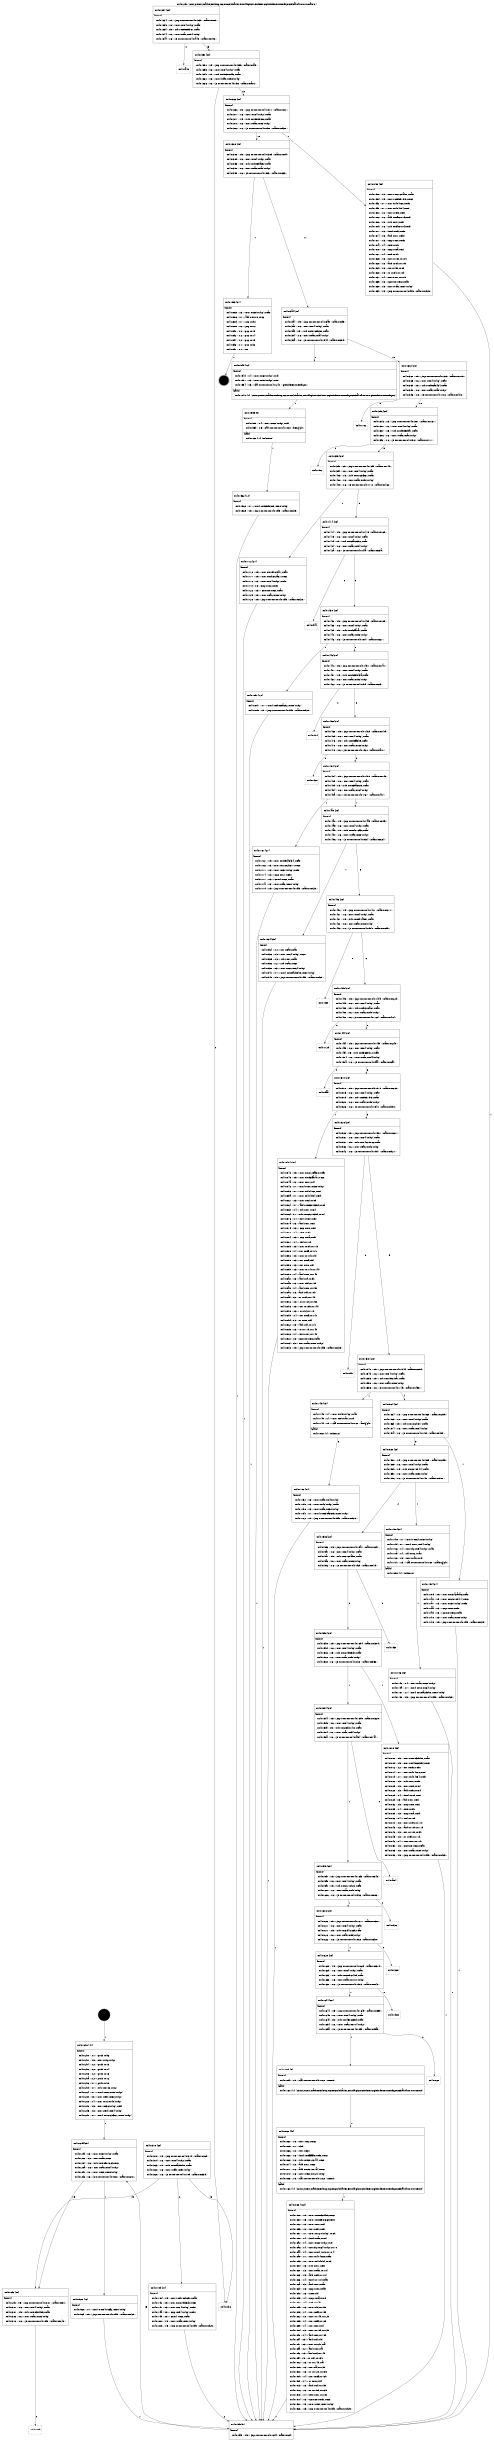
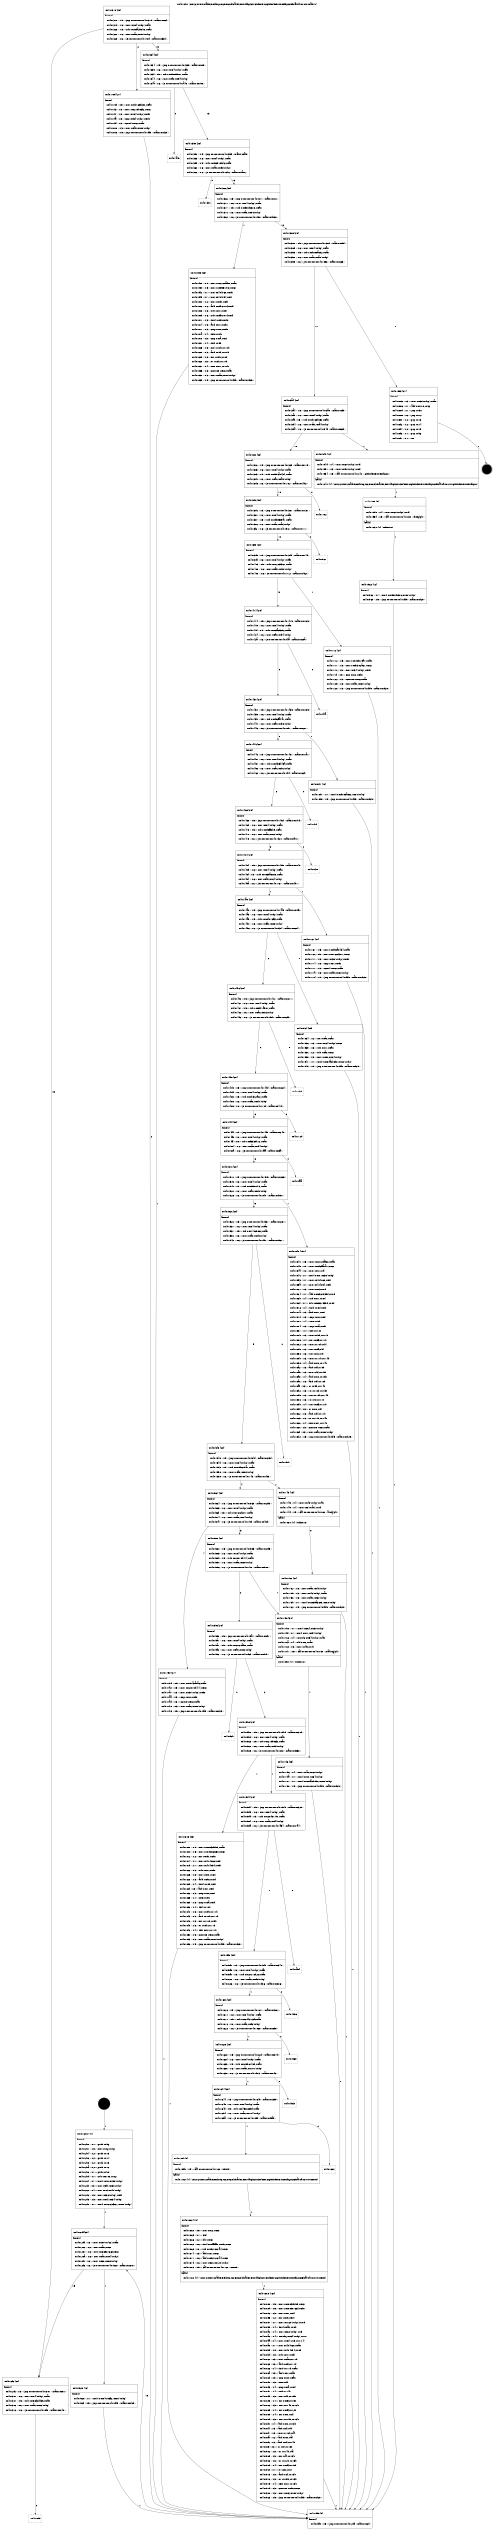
edge "0x401318 [28]" -> "0x401cbc": now "0x401318 [28]" -> "0x401334 [28]"
